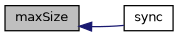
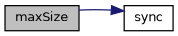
edge "sync" -> "maxSize": reversed
